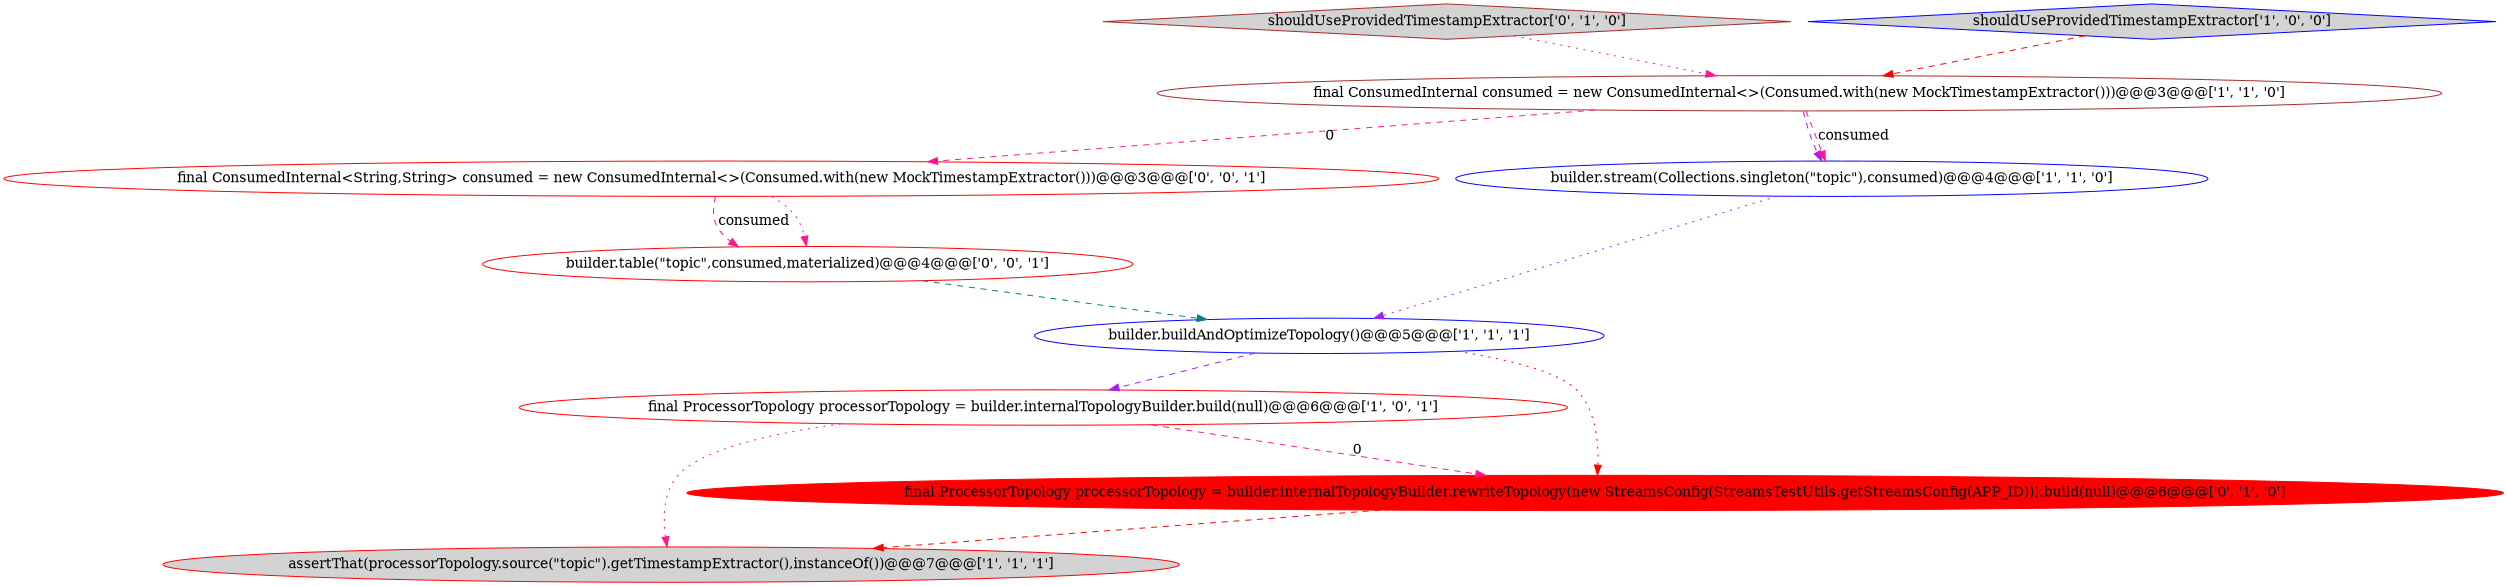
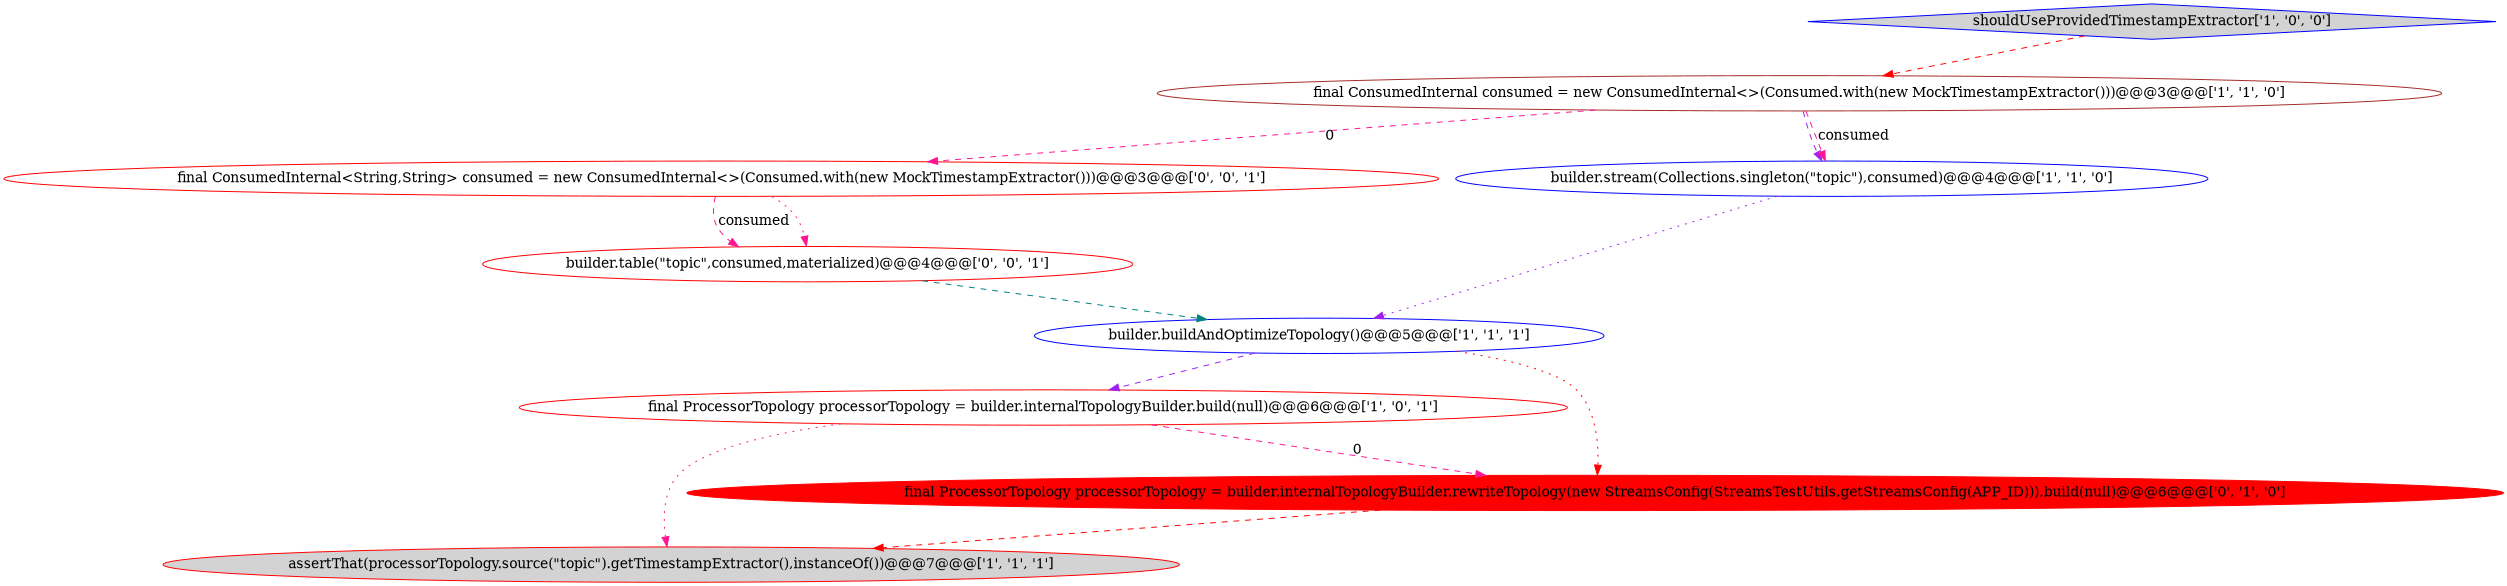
node "shouldUseProvidedTimestampExtractor['0', '1', '0']": removed
